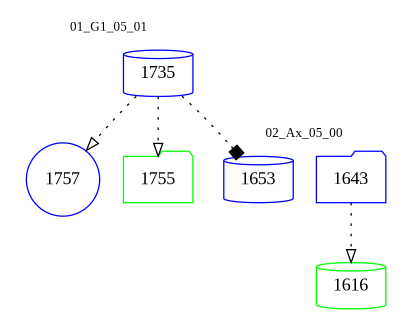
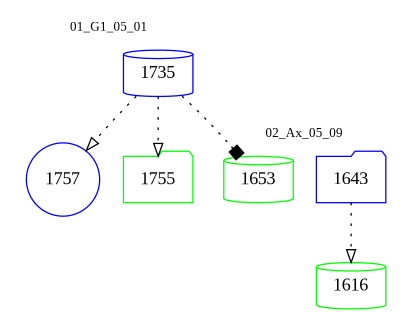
cluster "02_Ax_05_00": label "02_Ax_05_00" -> "02_Ax_05_09"
node "1653": color blue -> green
